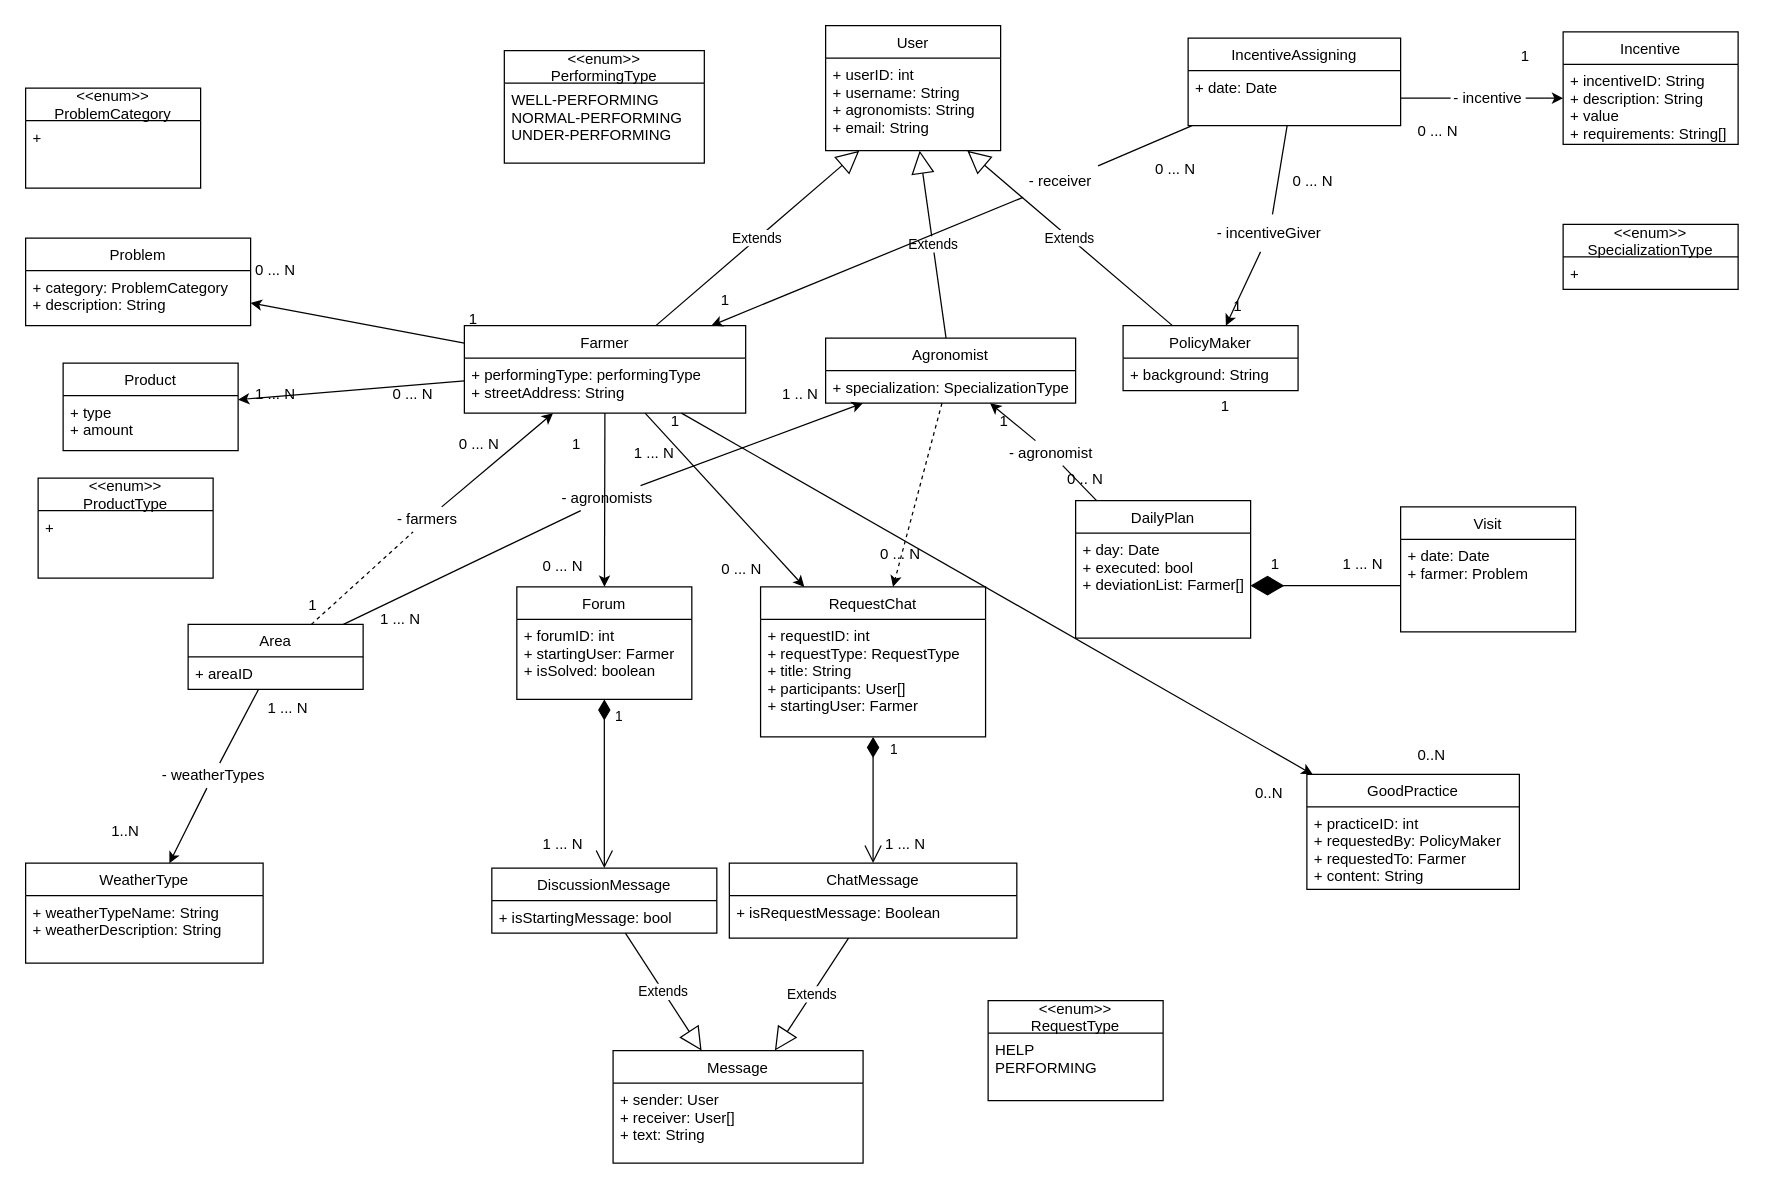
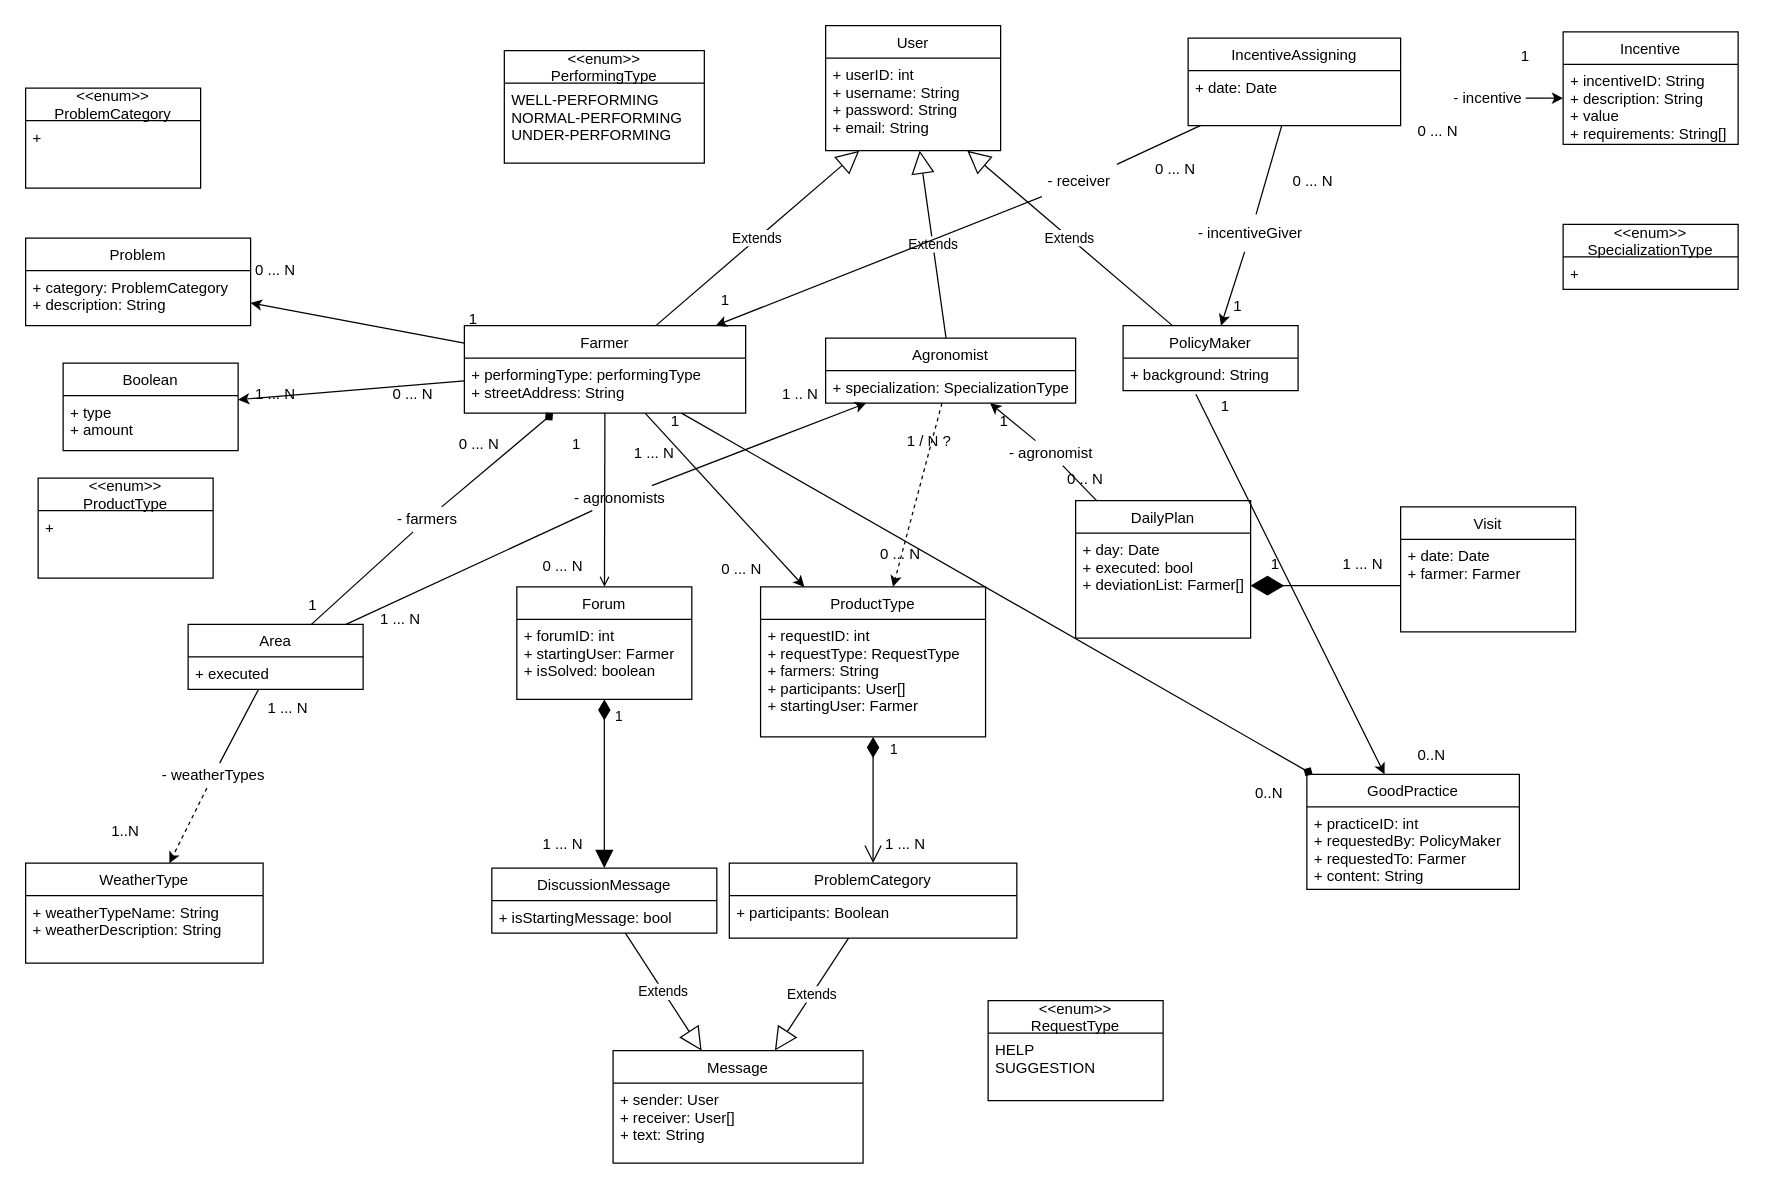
node "+ userID: int + username: String + agronomists: String + email: String": label "+ userID: int + username: String + agronomists: String + email: String" -> "+ userID: int + username: String + password: String + email: String"
edge "+ date: Date" -- "- incentive": removed
node "- receiver": moved (1061, 182) -> (1079, 182)
node "- incentiveGiver": moved (1269, 233) -> (1251, 233)
node "Product": label "Product" -> "Boolean"
edge "- farmers" -> "Farmer": arrowhead classic -> diamond
node "1 / N ?": added
node "- agronomists": moved (607, 498) -> (619, 498)
node "+ date: Date + farmer: Problem": label "+ date: Date + farmer: Problem" -> "+ date: Date + farmer: Farmer"
edge "Farmer" -> "Forum": arrowhead classic -> open
edge "- farmers" -- "Area": style dashed -> solid
node "RequestChat": label "RequestChat" -> "ProductType"
node "+ requestID: int + requestType: RequestType + title: String + participants: User[] + startingUser: Farmer": label "+ requestID: int + requestType: RequestType + title: String + participants: User[] + startingUser: Farmer" -> "+ requestID: int + requestType: RequestType + farmers: String + participants: User[] + startingUser: Farmer"
edge "+ background: String" -> "GoodPractice": added
node "+ areaID": label "+ areaID" -> "+ executed"
edge "Farmer" -> "GoodPractice": arrowhead classic -> diamond
edge "- weatherTypes" -> "WeatherType": style solid -> dashed
edge "Forum" -- "DiscussionMessage": arrowhead open -> block
node "ChatMessage": label "ChatMessage" -> "ProblemCategory"
node "+ isRequestMessage: Boolean": label "+ isRequestMessage: Boolean" -> "+ participants: Boolean"
node "HELP PERFORMING": label "HELP PERFORMING" -> "HELP SUGGESTION"
